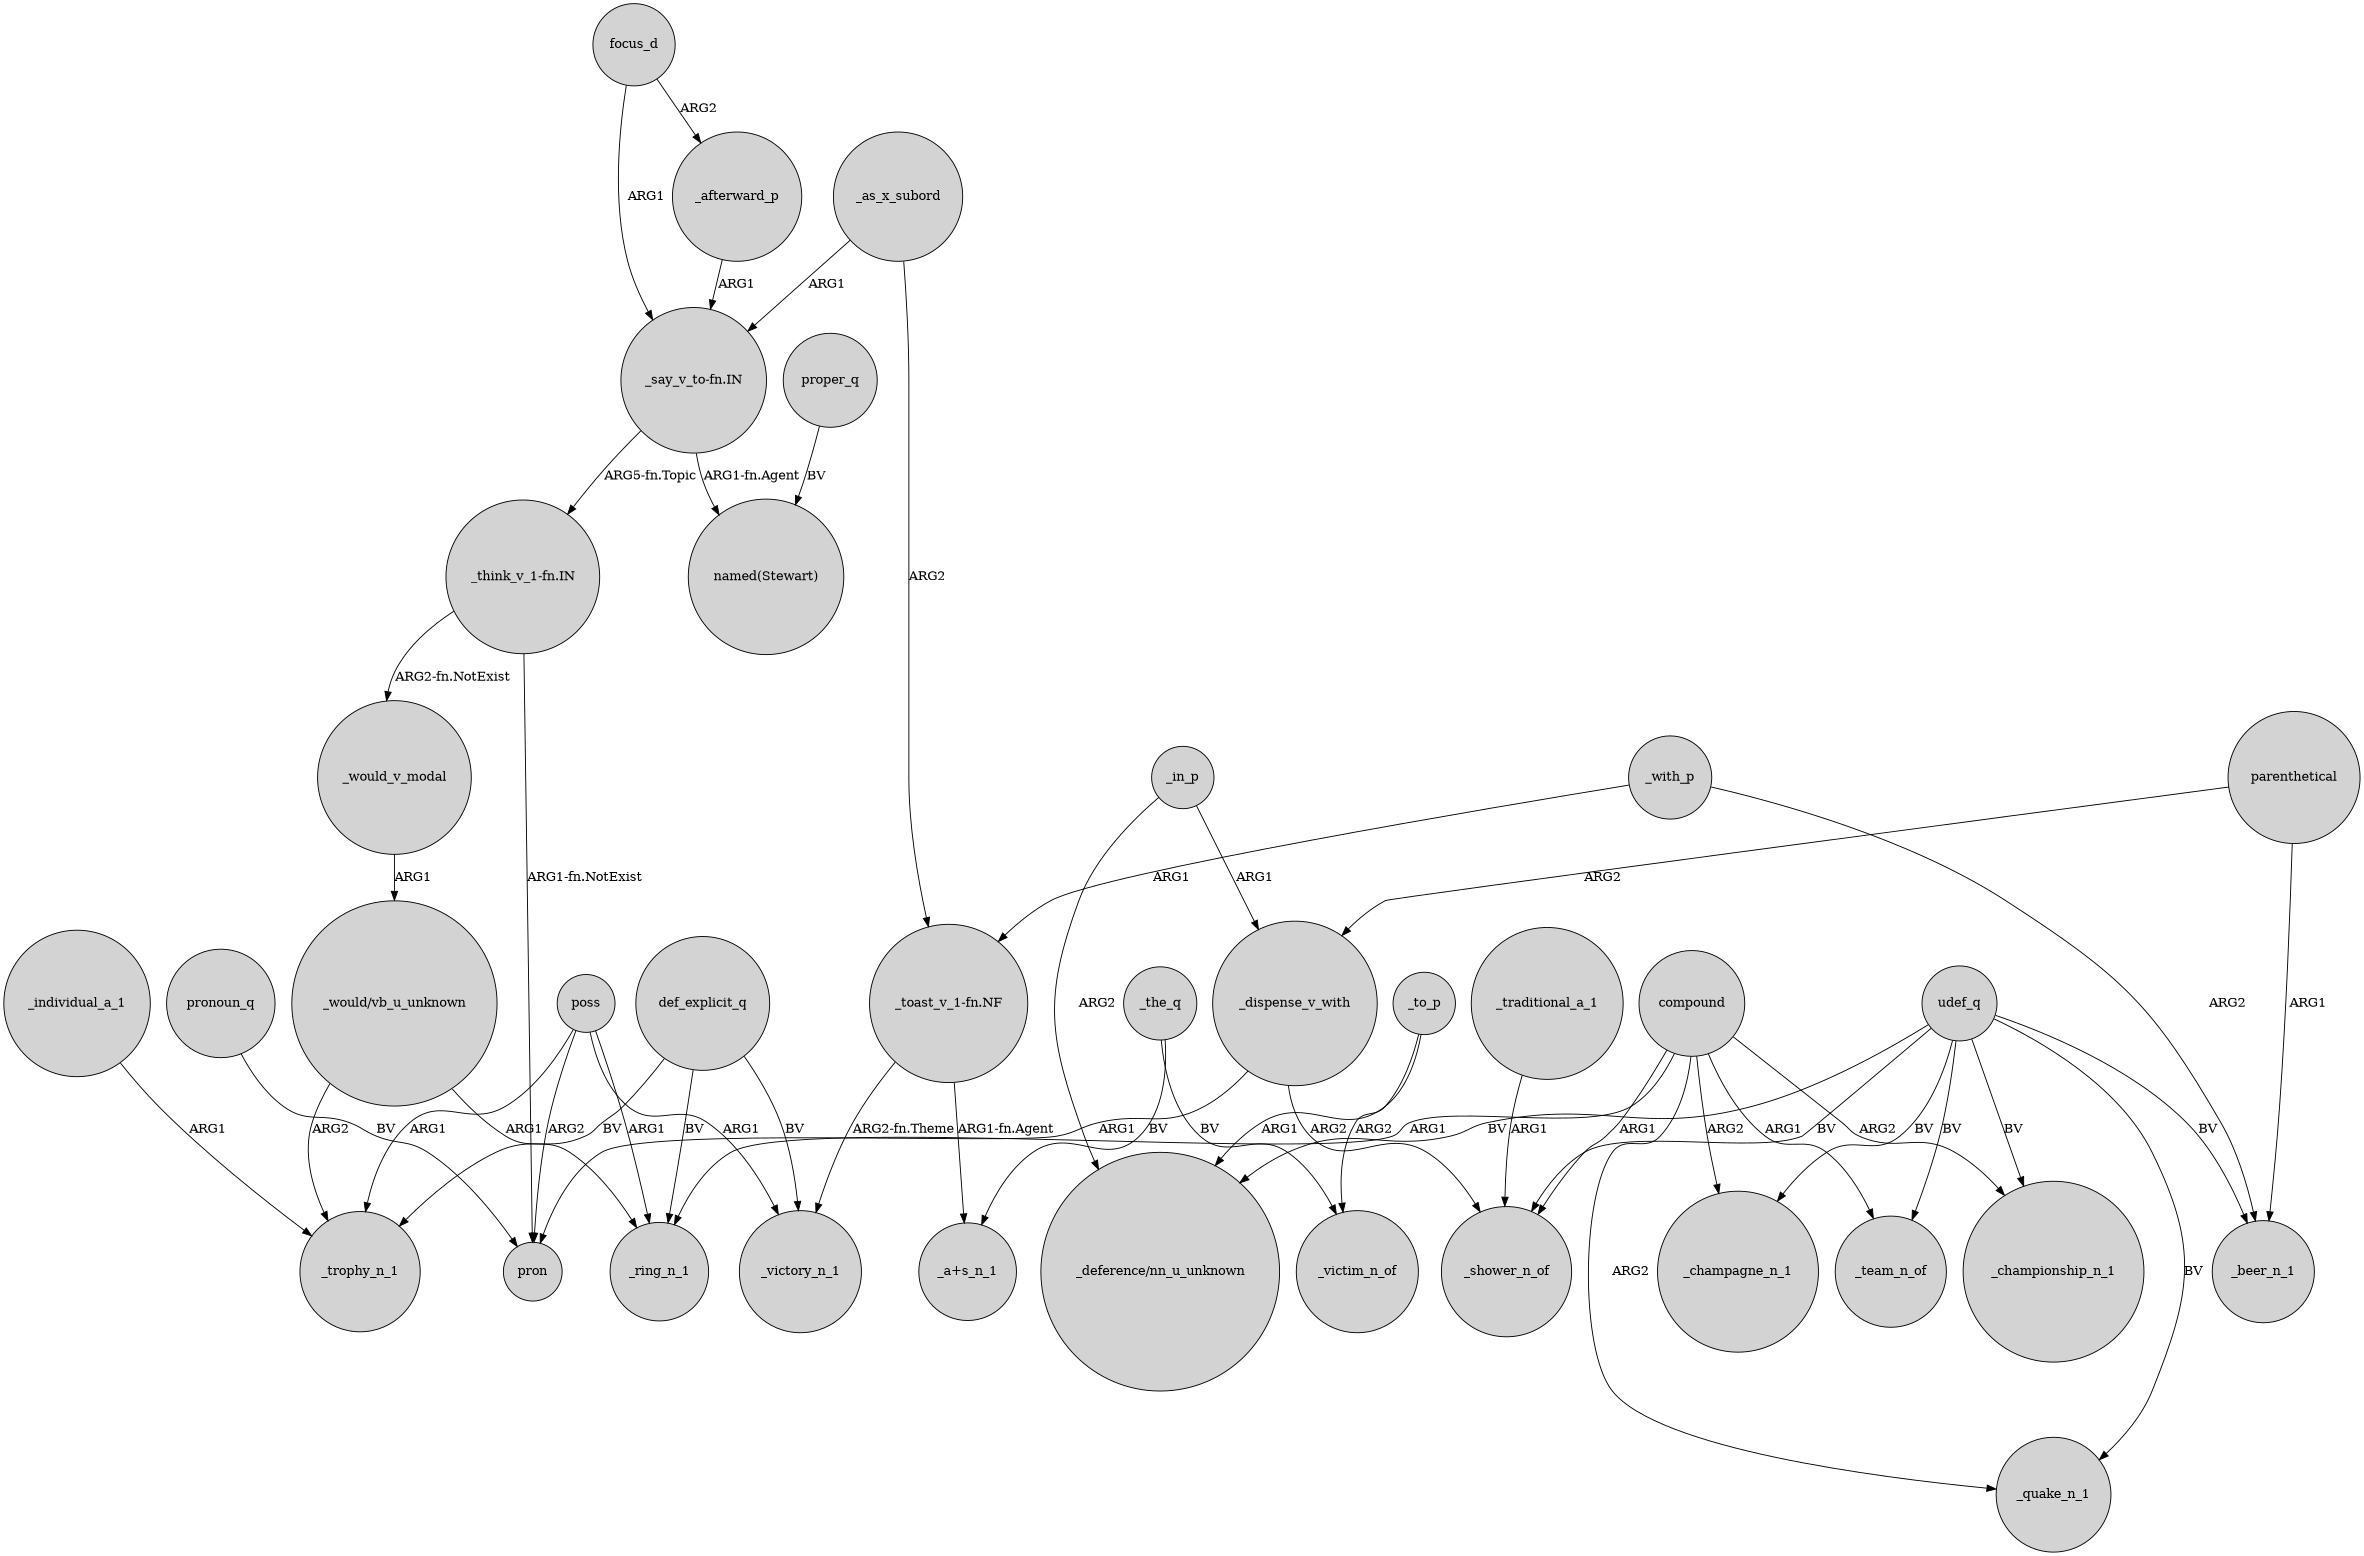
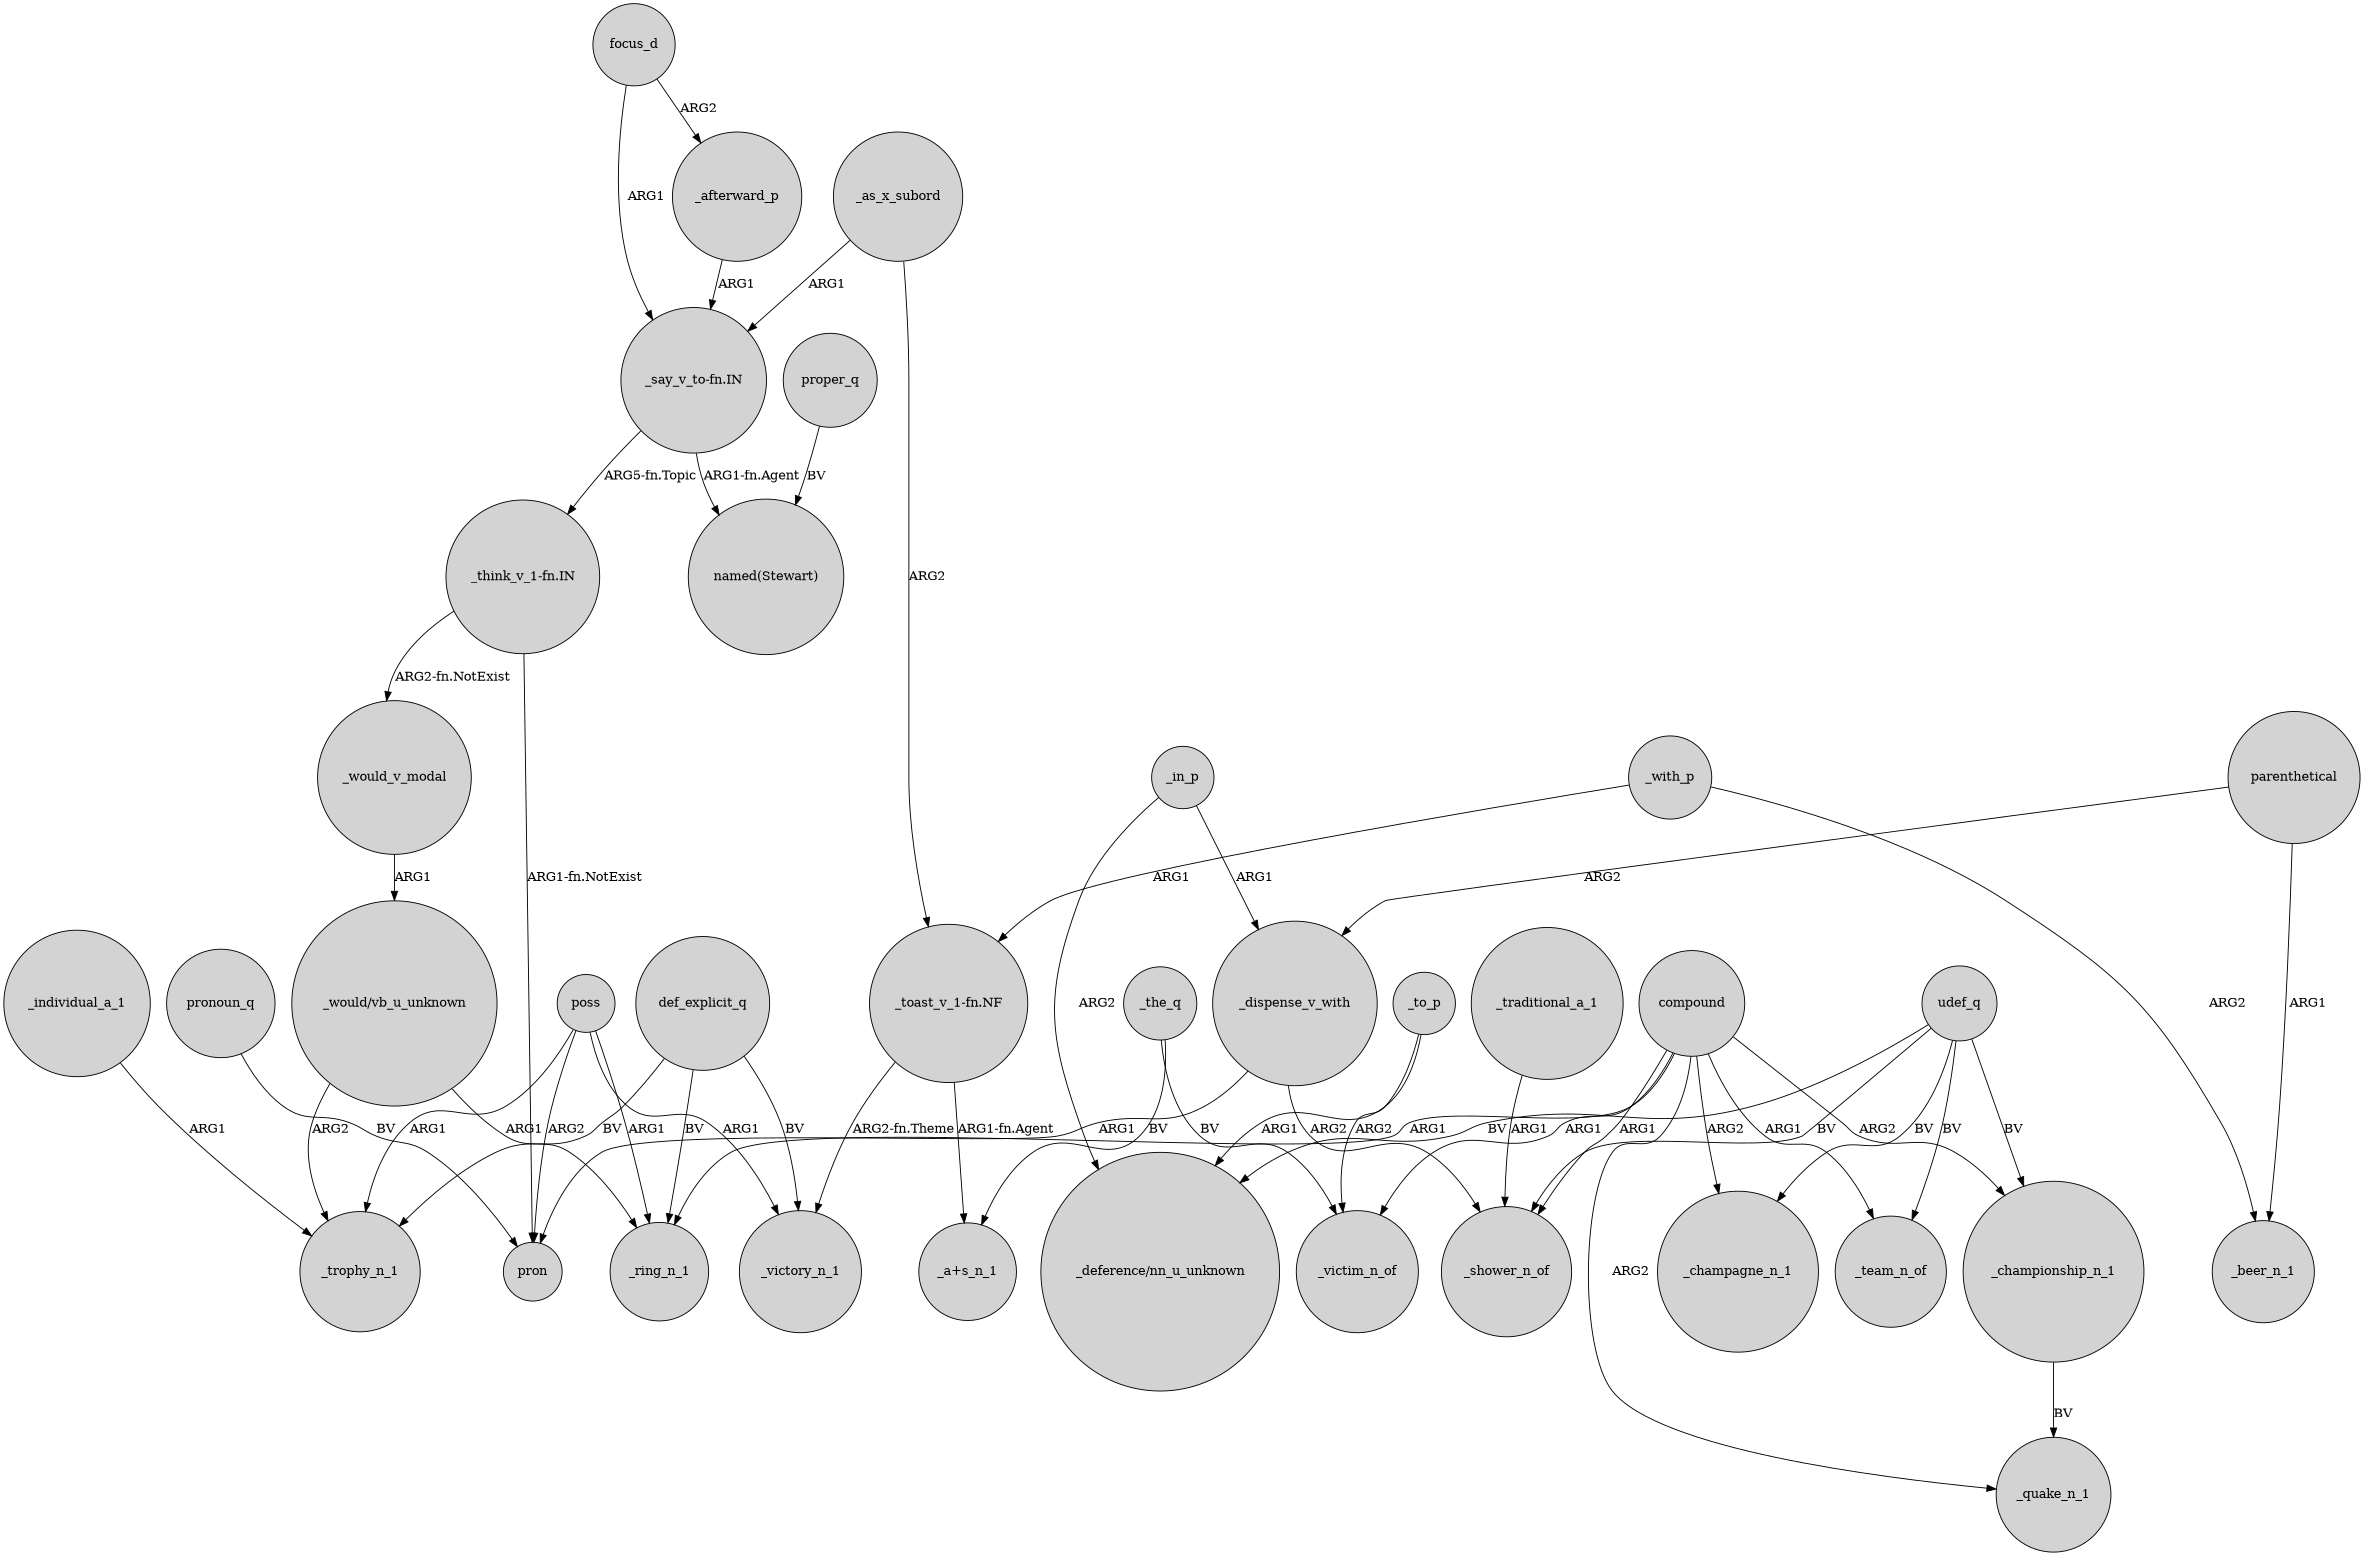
edge "udef_q" -> "_beer_n_1": removed, label "BV"
edge "compound" -> "_victim_n_of": added, label "ARG1"
edge "udef_q" -> "_quake_n_1": now "_championship_n_1" -> "_quake_n_1"
